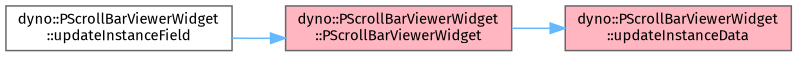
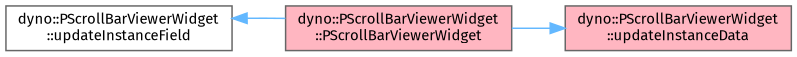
edge "dyno::PScrollBarViewerWidget ::updateInstanceField" -> "dyno::PScrollBarViewerWidget ::PScrollBarViewerWidget": reversed
